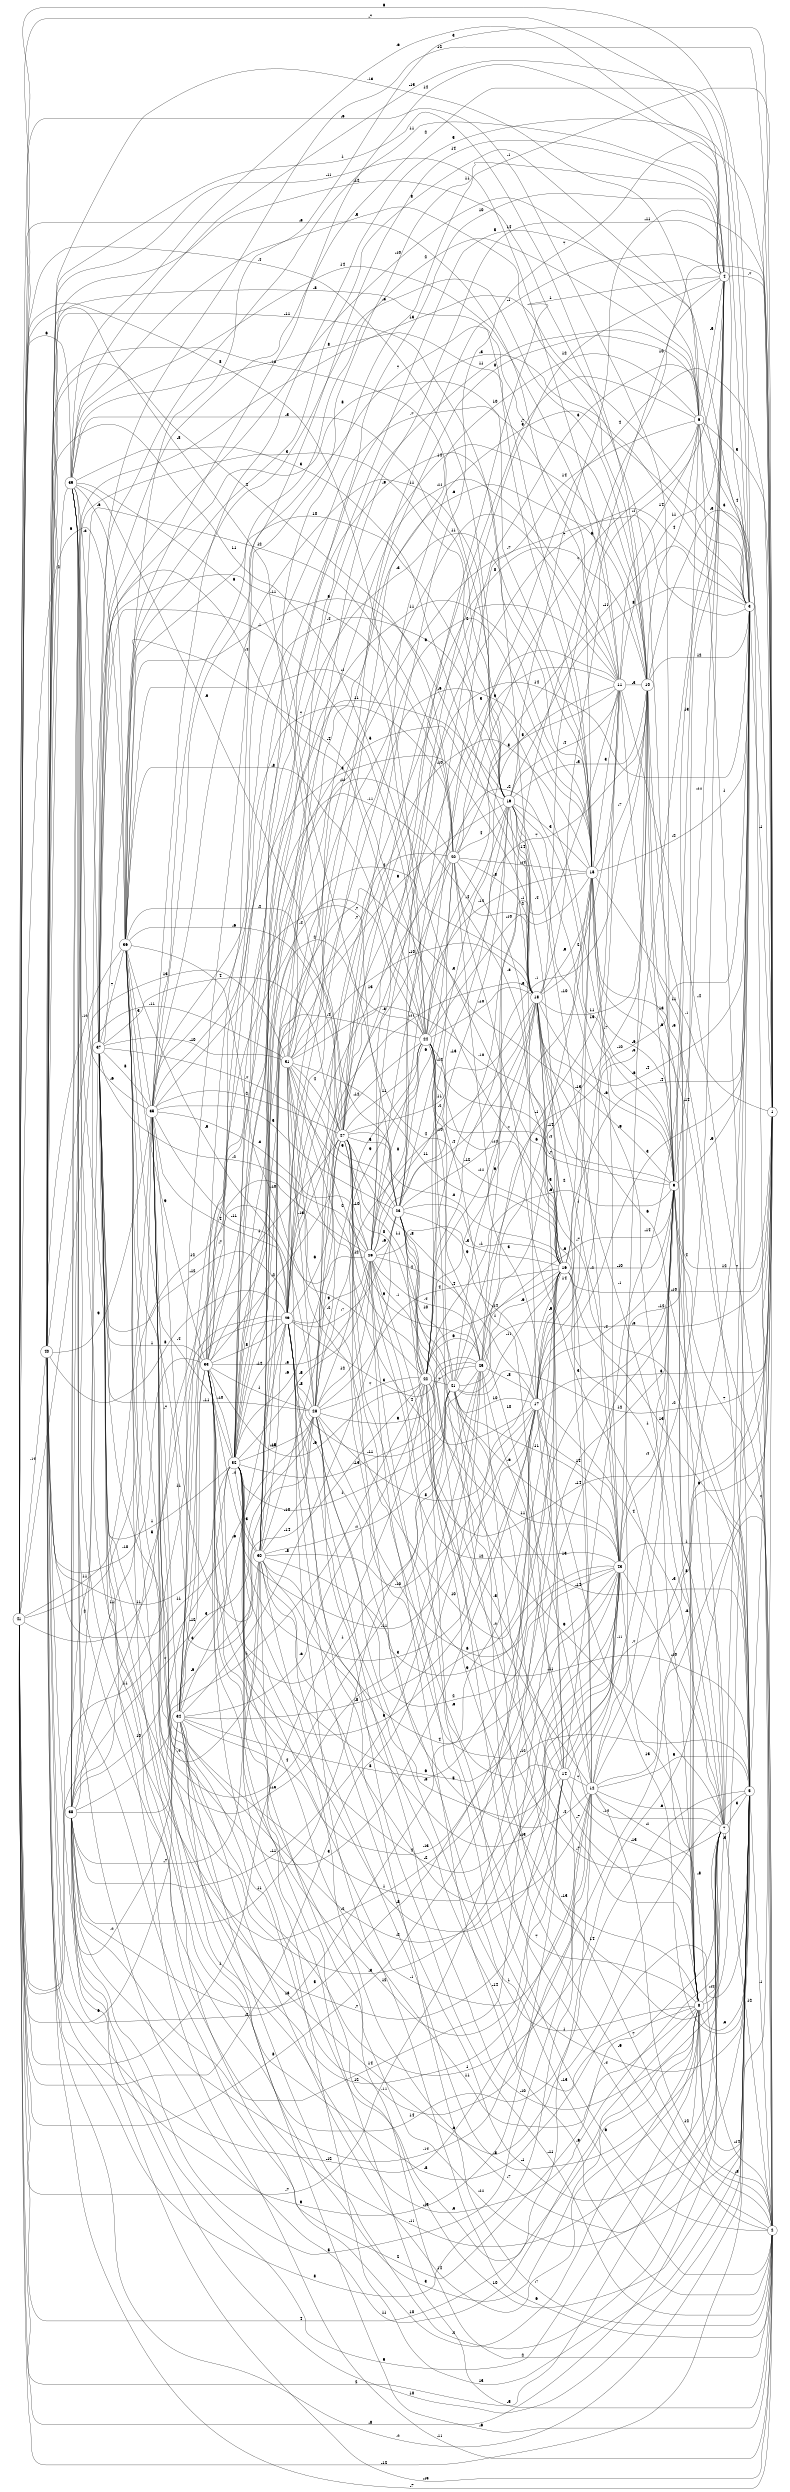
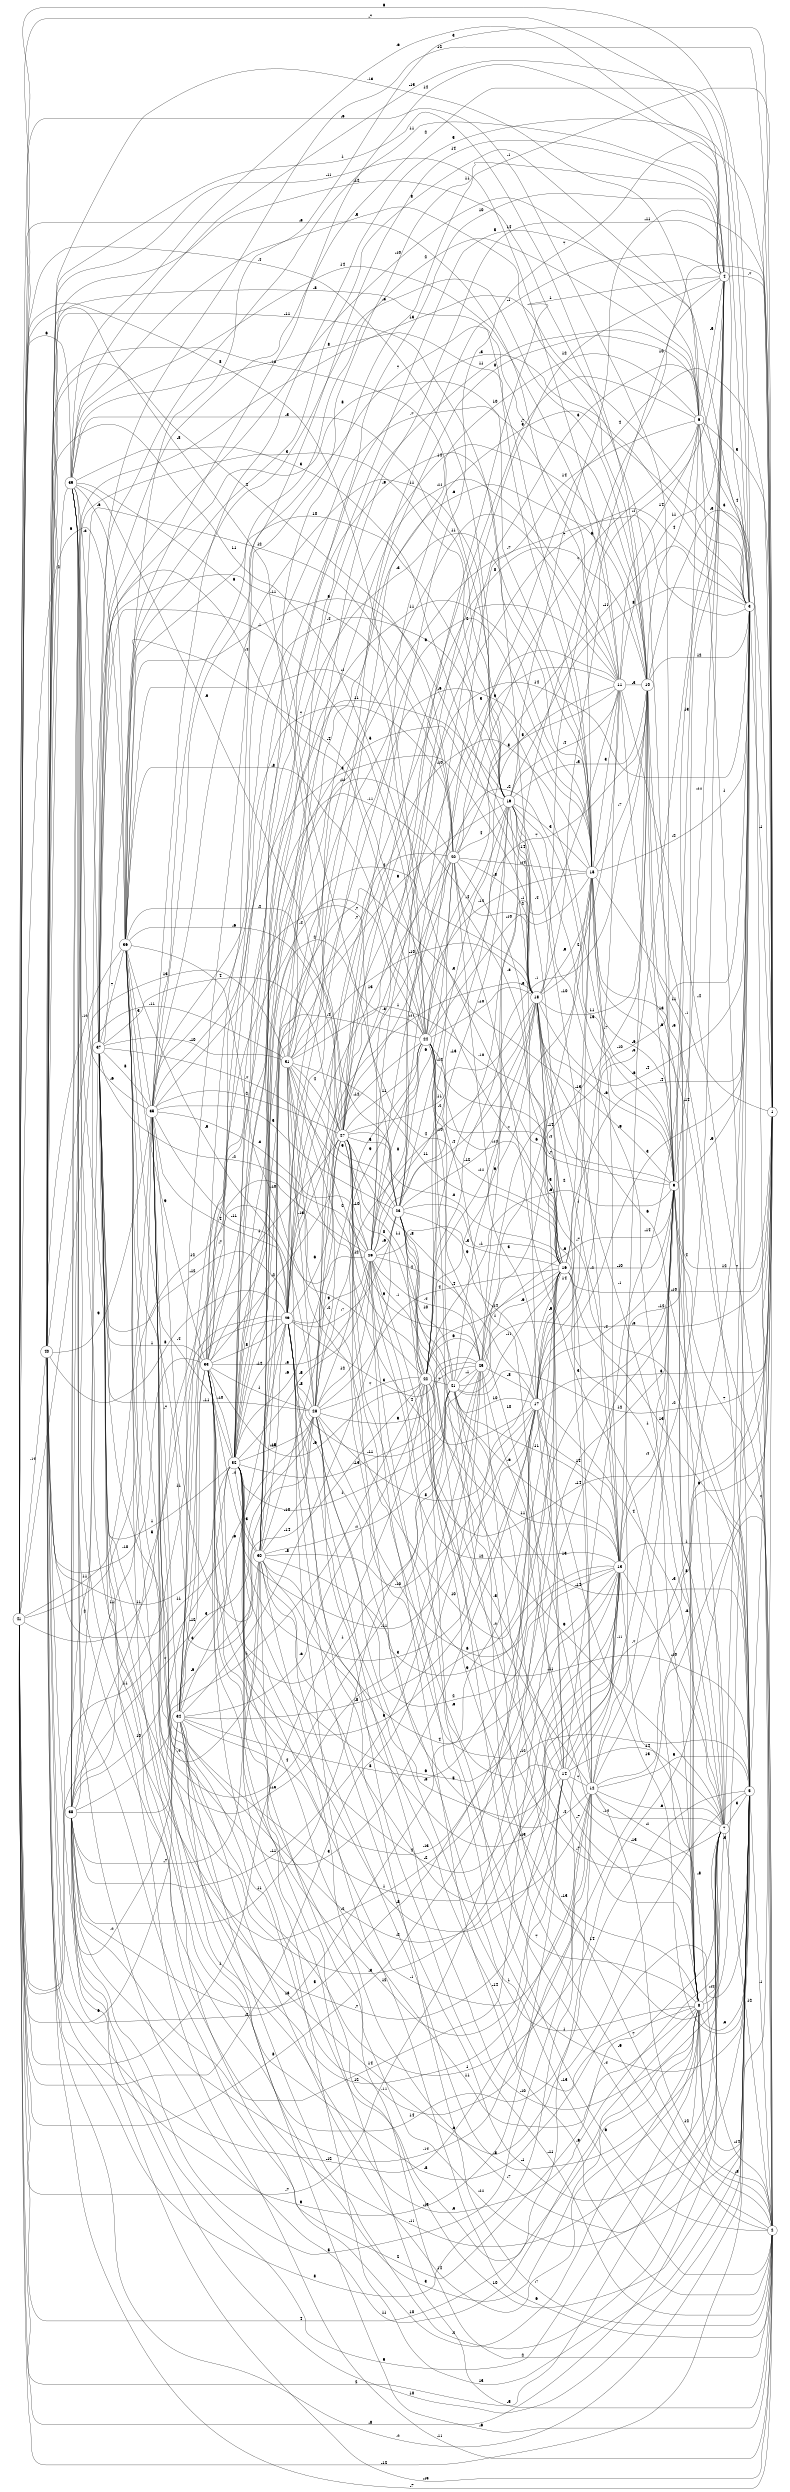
edge "20" -- "27": added, label "1"
edge "11" -- "21": now "25" -- "21"
node "43": label "43" -> "13"
edge "14" -- "7": added, label "14"
